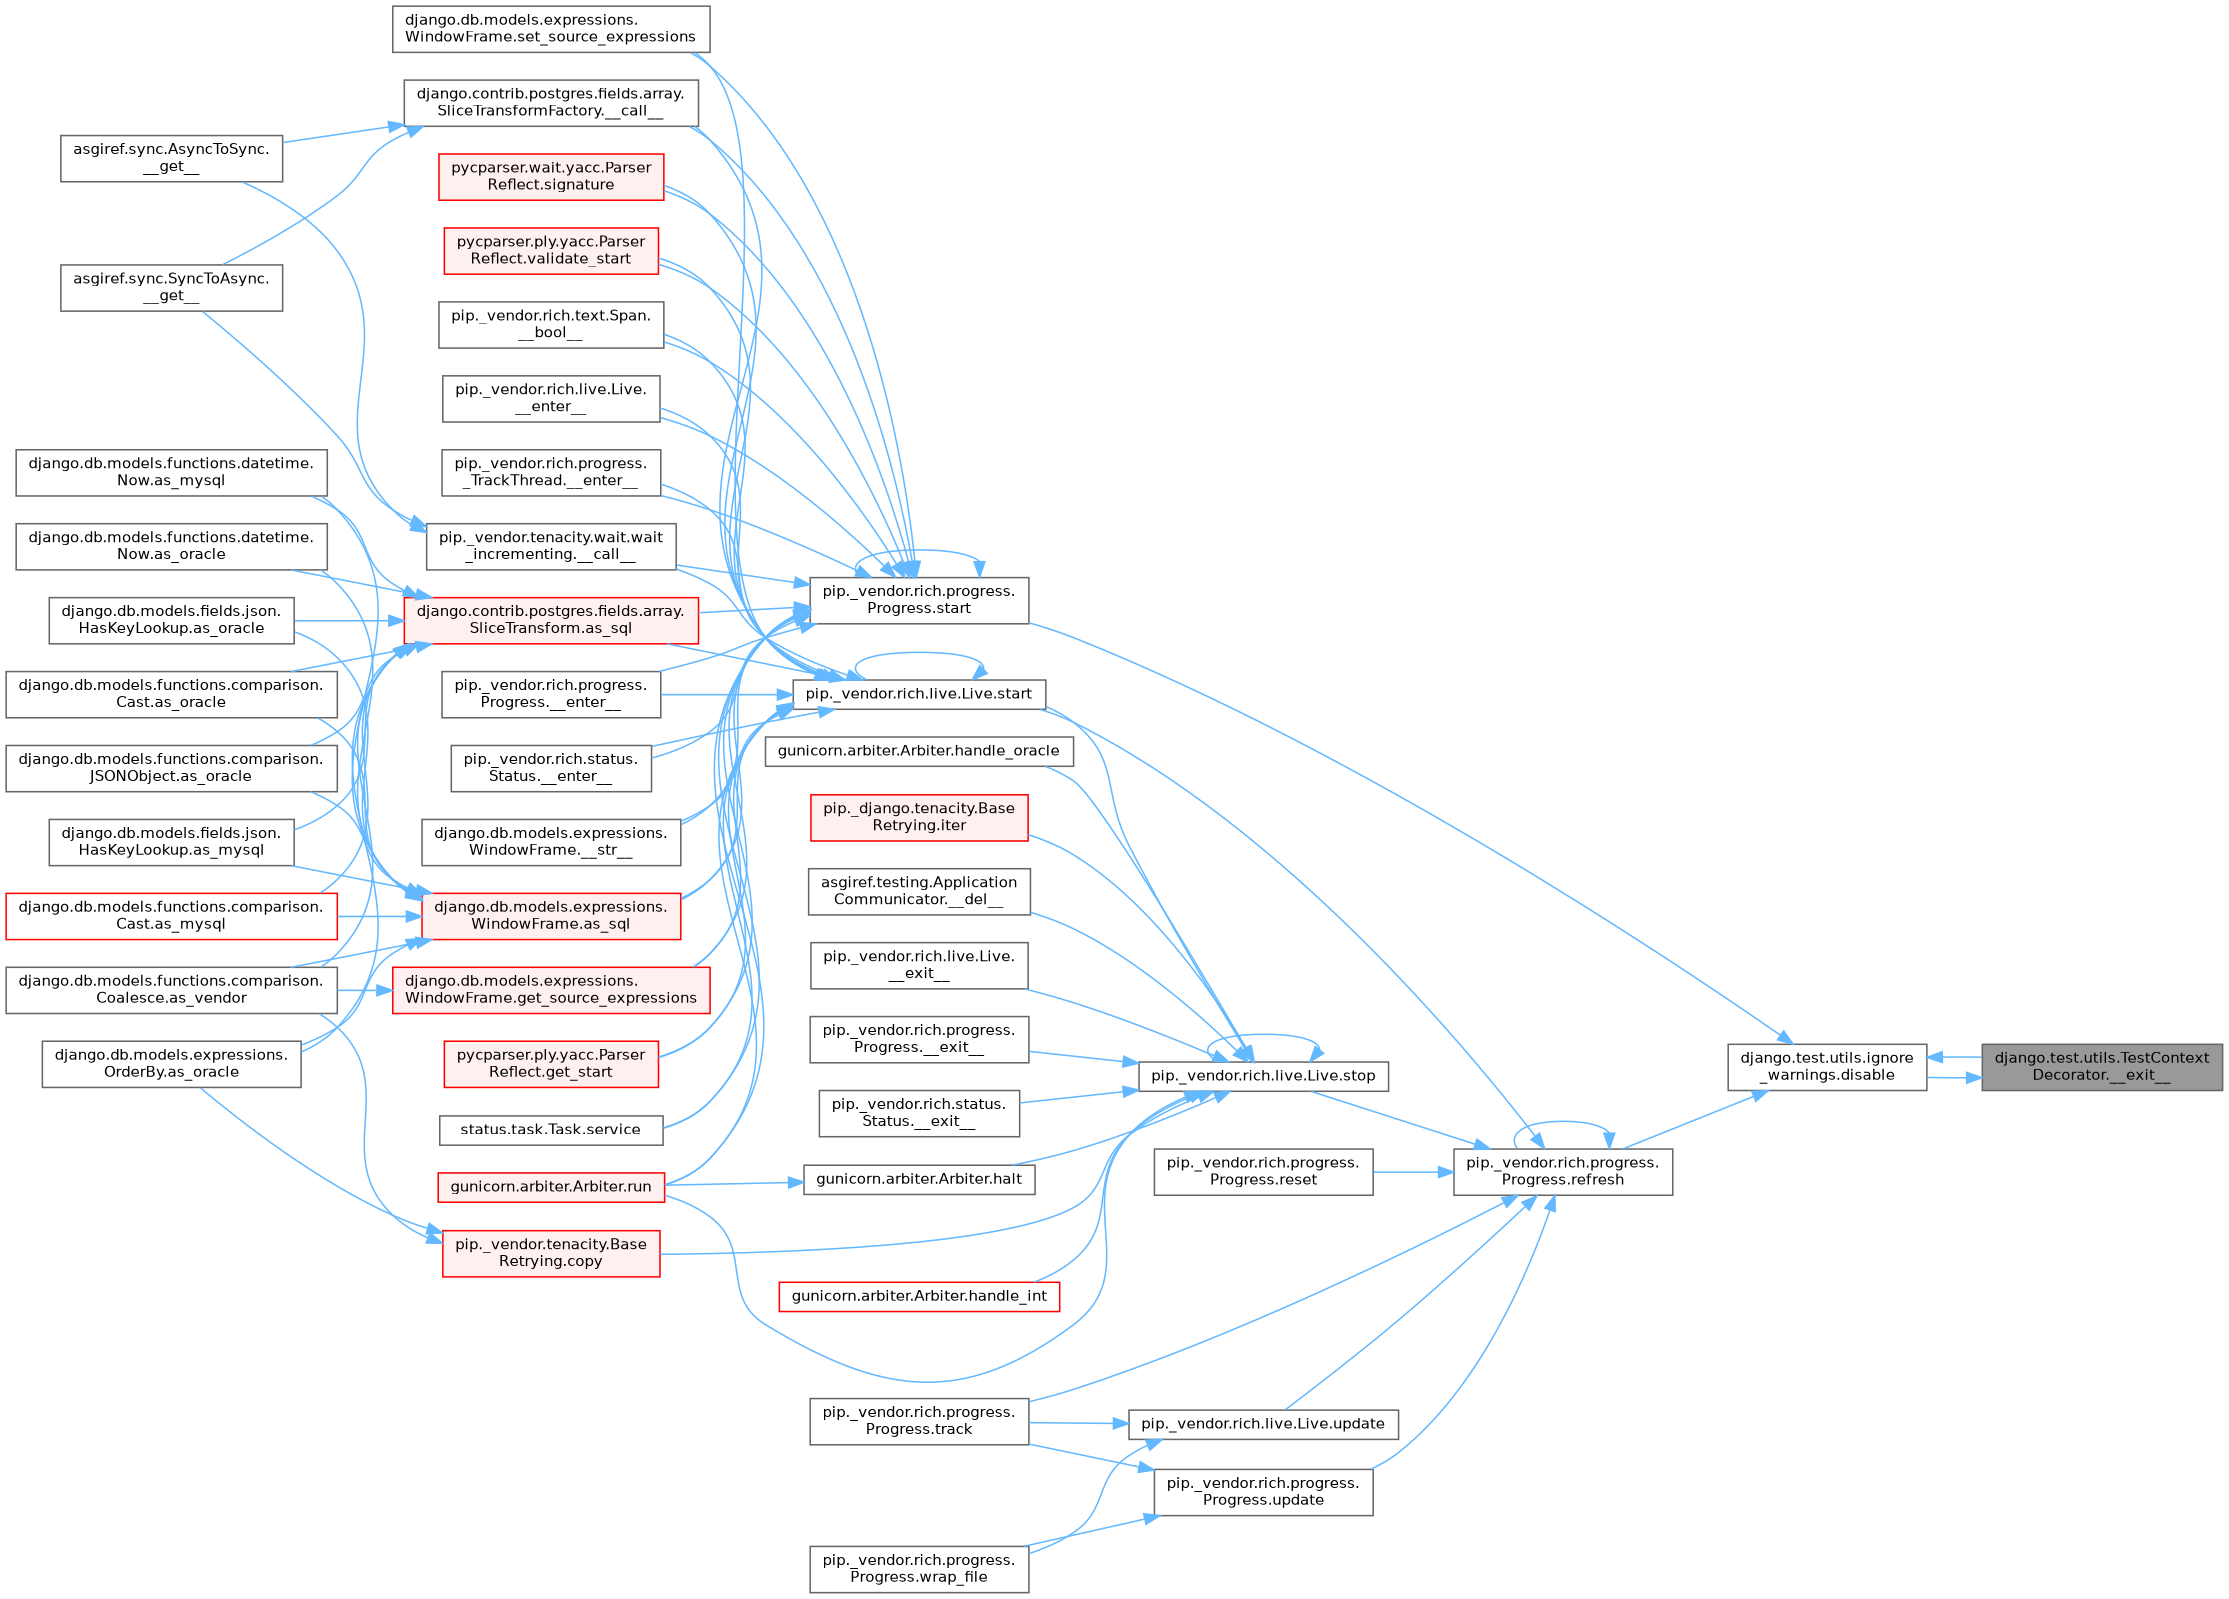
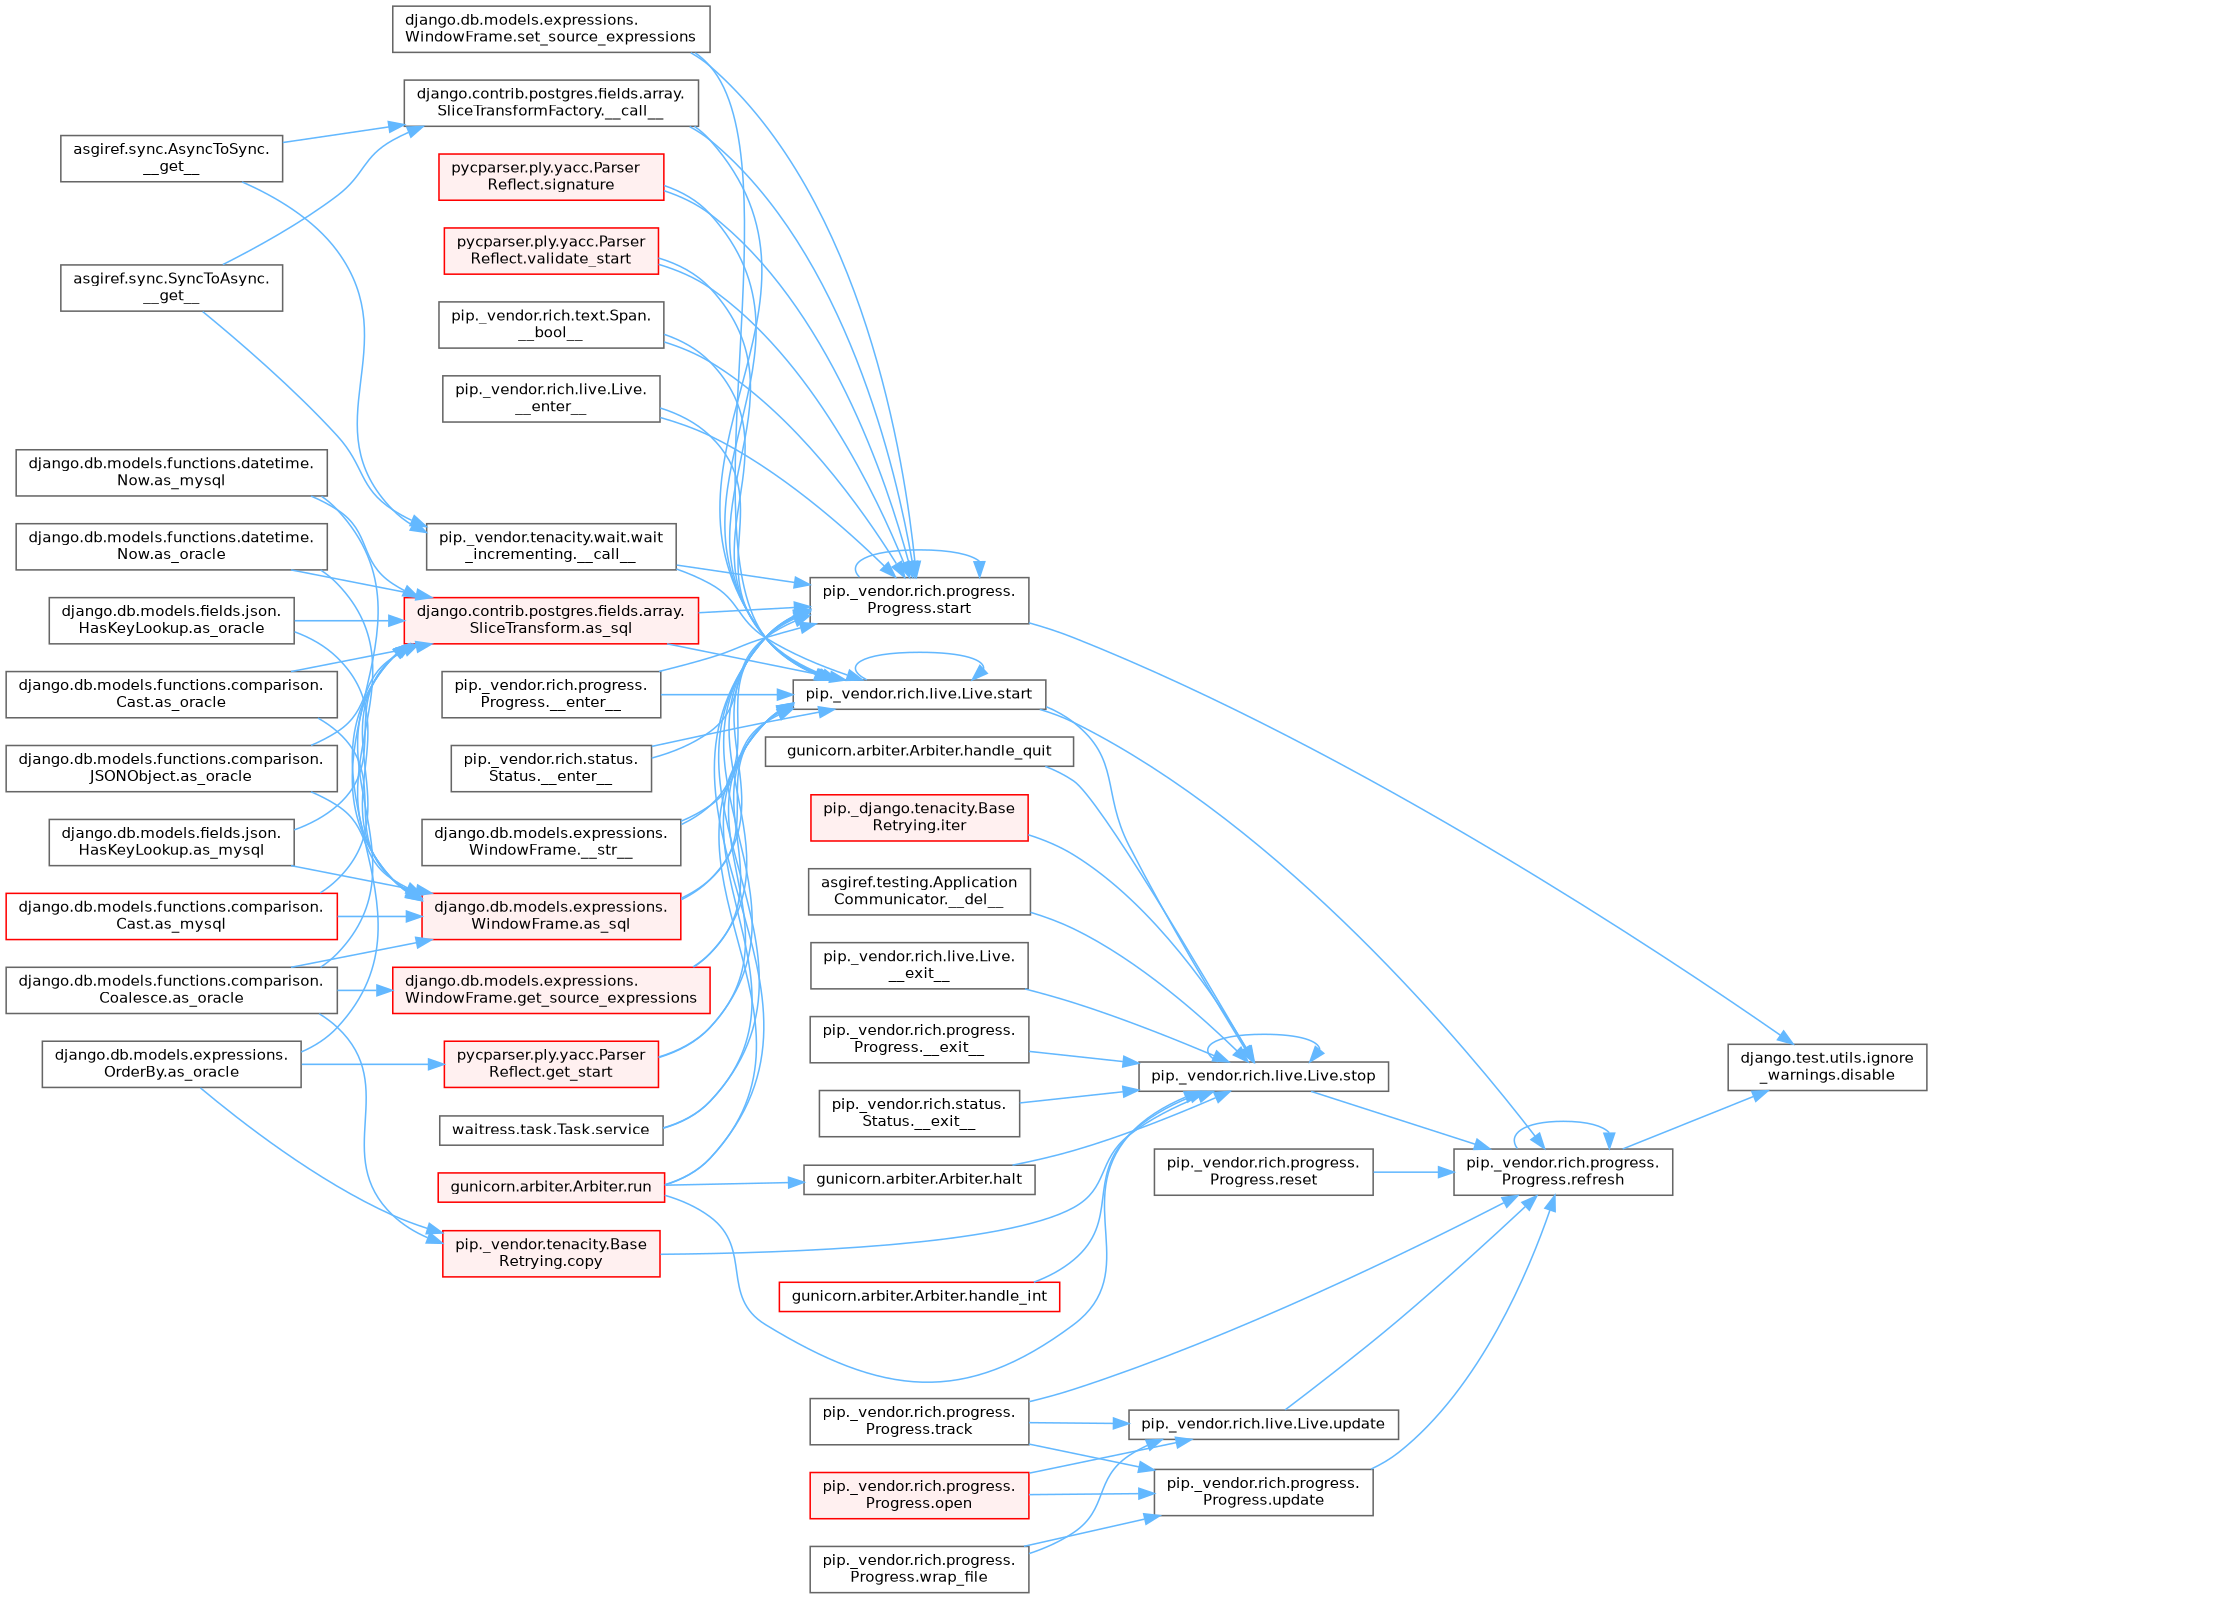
node "pycparser.wait.yacc.Parser Reflect.signature": label "pycparser.wait.yacc.Parser Reflect.signature" -> "pycparser.ply.yacc.Parser Reflect.signature"
node "pip._vendor.rich.progress. _TrackThread.__enter__": removed
node "gunicorn.arbiter.Arbiter.handle_oracle": label "gunicorn.arbiter.Arbiter.handle_oracle" -> "gunicorn.arbiter.Arbiter.handle_quit"
node "django.db.models.functions.comparison. Coalesce.as_vendor": label "django.db.models.functions.comparison. Coalesce.as_vendor" -> "django.db.models.functions.comparison. Coalesce.as_oracle"
edge "django.db.models.expressions. OrderBy.as_oracle" -> "django.db.models.expressions. WindowFrame.as_sql": now "django.db.models.expressions. OrderBy.as_oracle" -> "pycparser.ply.yacc.Parser Reflect.get_start"
node "django.test.utils.TestContext Decorator.__exit__": removed
node "status.task.Task.service": label "status.task.Task.service" -> "waitress.task.Task.service"
node "pip._vendor.rich.progress. Progress.open": added
